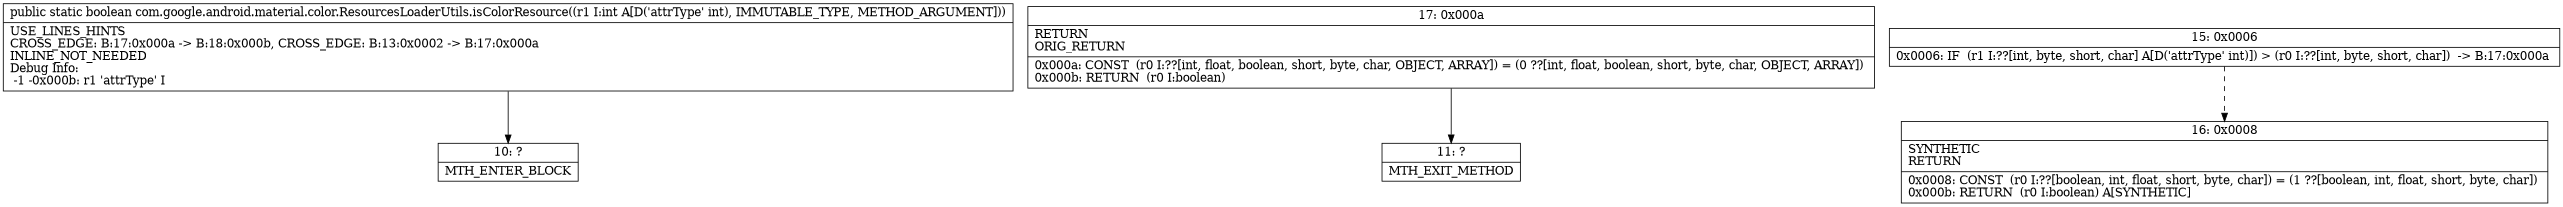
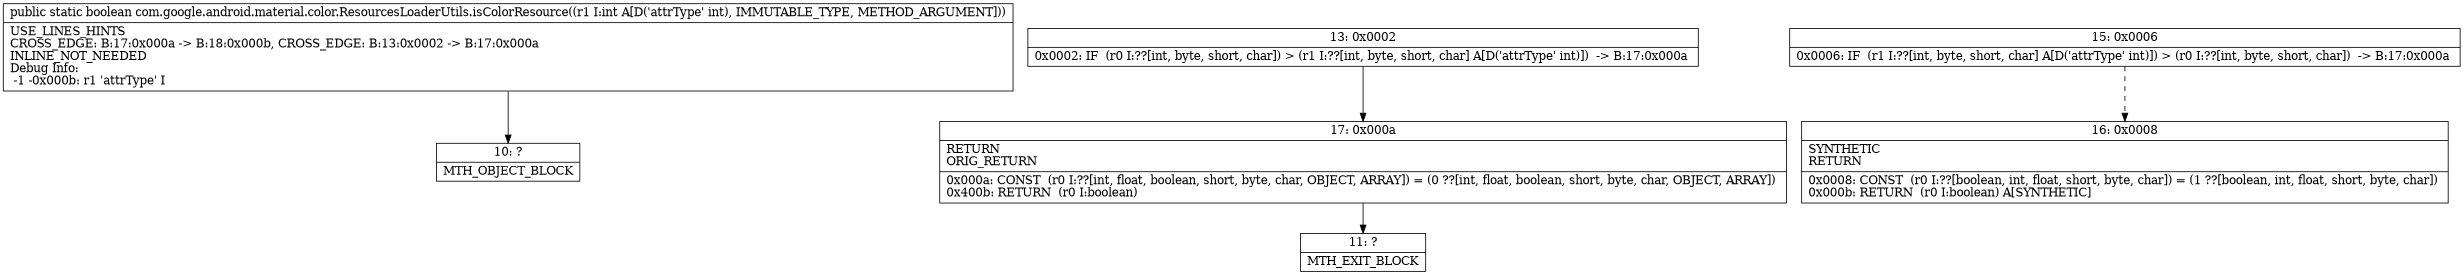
node "13: 0x0002": added
node "17: 0x000a": text "0x000b: RETURN  (r0 I:boolean)" -> "0x400b: RETURN  (r0 I:boolean)"
node "10: ?": text "MTH_ENTER_BLOCK" -> "MTH_OBJECT_BLOCK"
node "11: ?": text "MTH_EXIT_METHOD" -> "MTH_EXIT_BLOCK"
